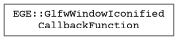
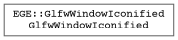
node "EGE::GlfwWindowIconified CallbackFunction": label "EGE::GlfwWindowIconified CallbackFunction" -> "EGE::GlfwWindowIconified GlfwWindowIconified"
